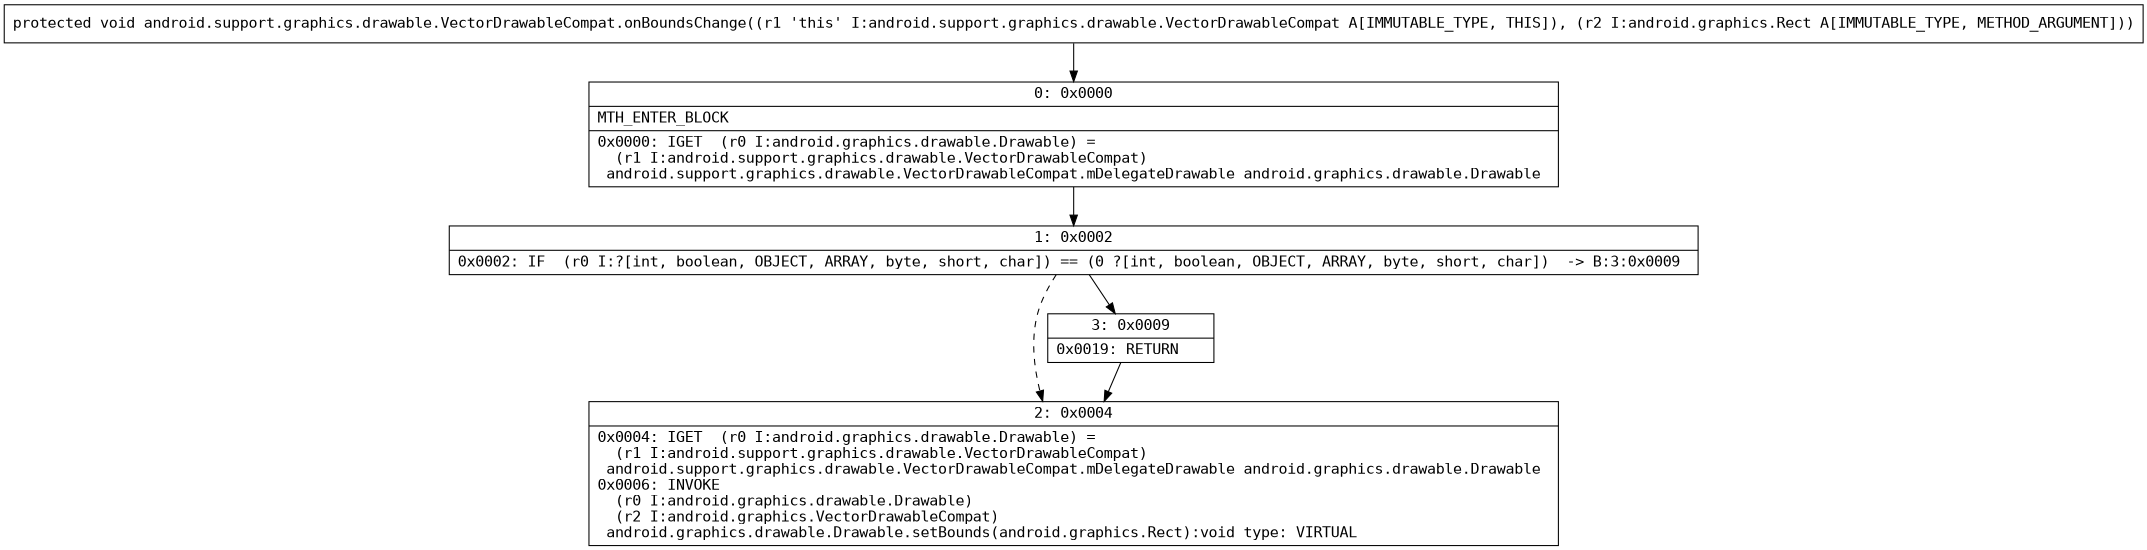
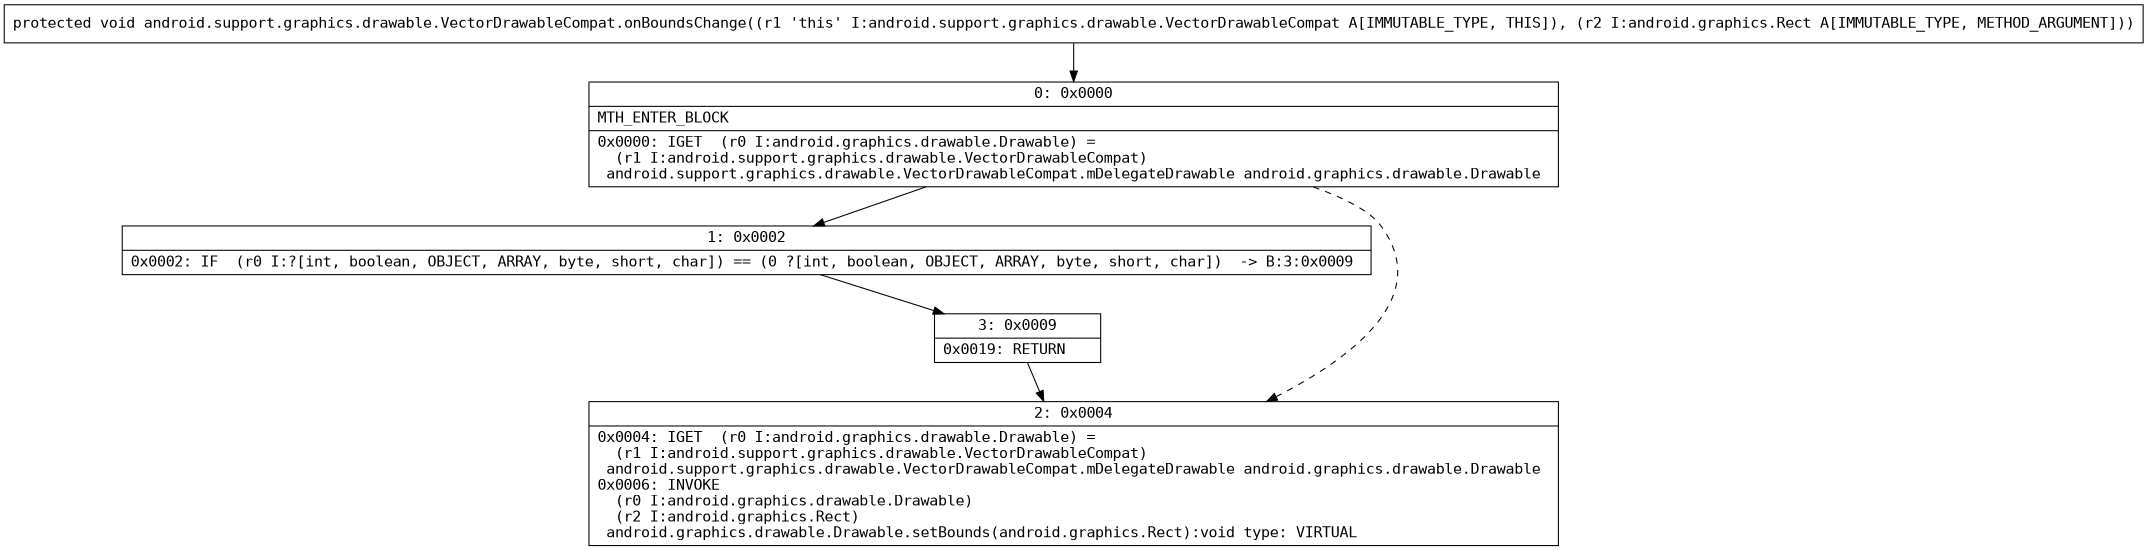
edge "1: 0x0002" -> "2: 0x0004": now "0: 0x0000" -> "2: 0x0004"
node "2: 0x0004": text "(r2 I:android.graphics.VectorDrawableCompat)" -> "(r2 I:android.graphics.Rect)"
